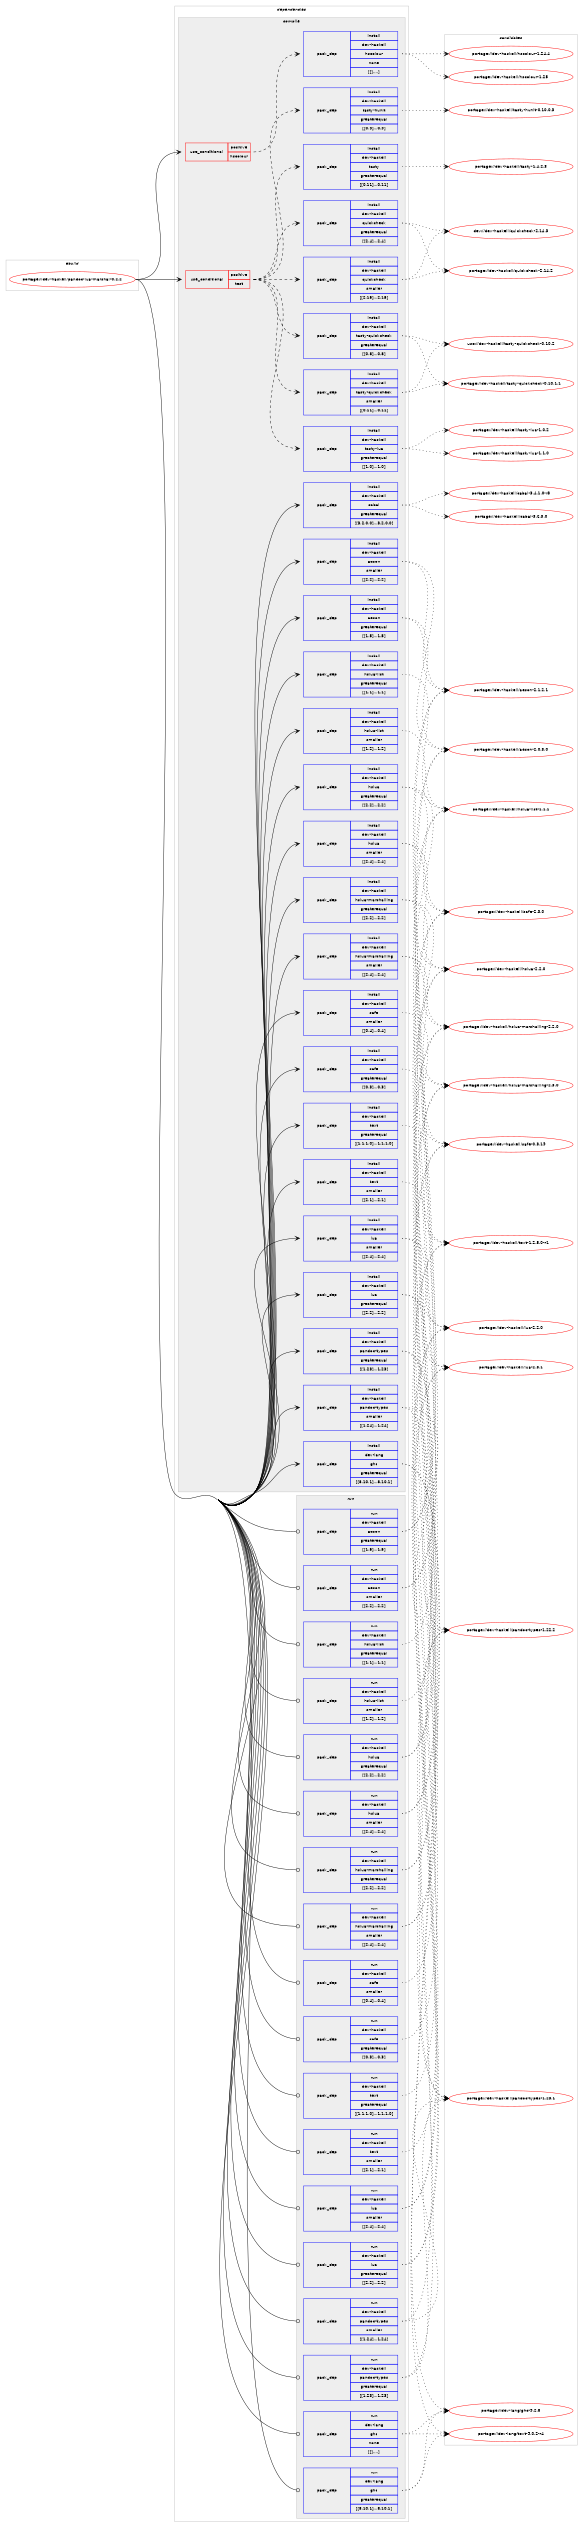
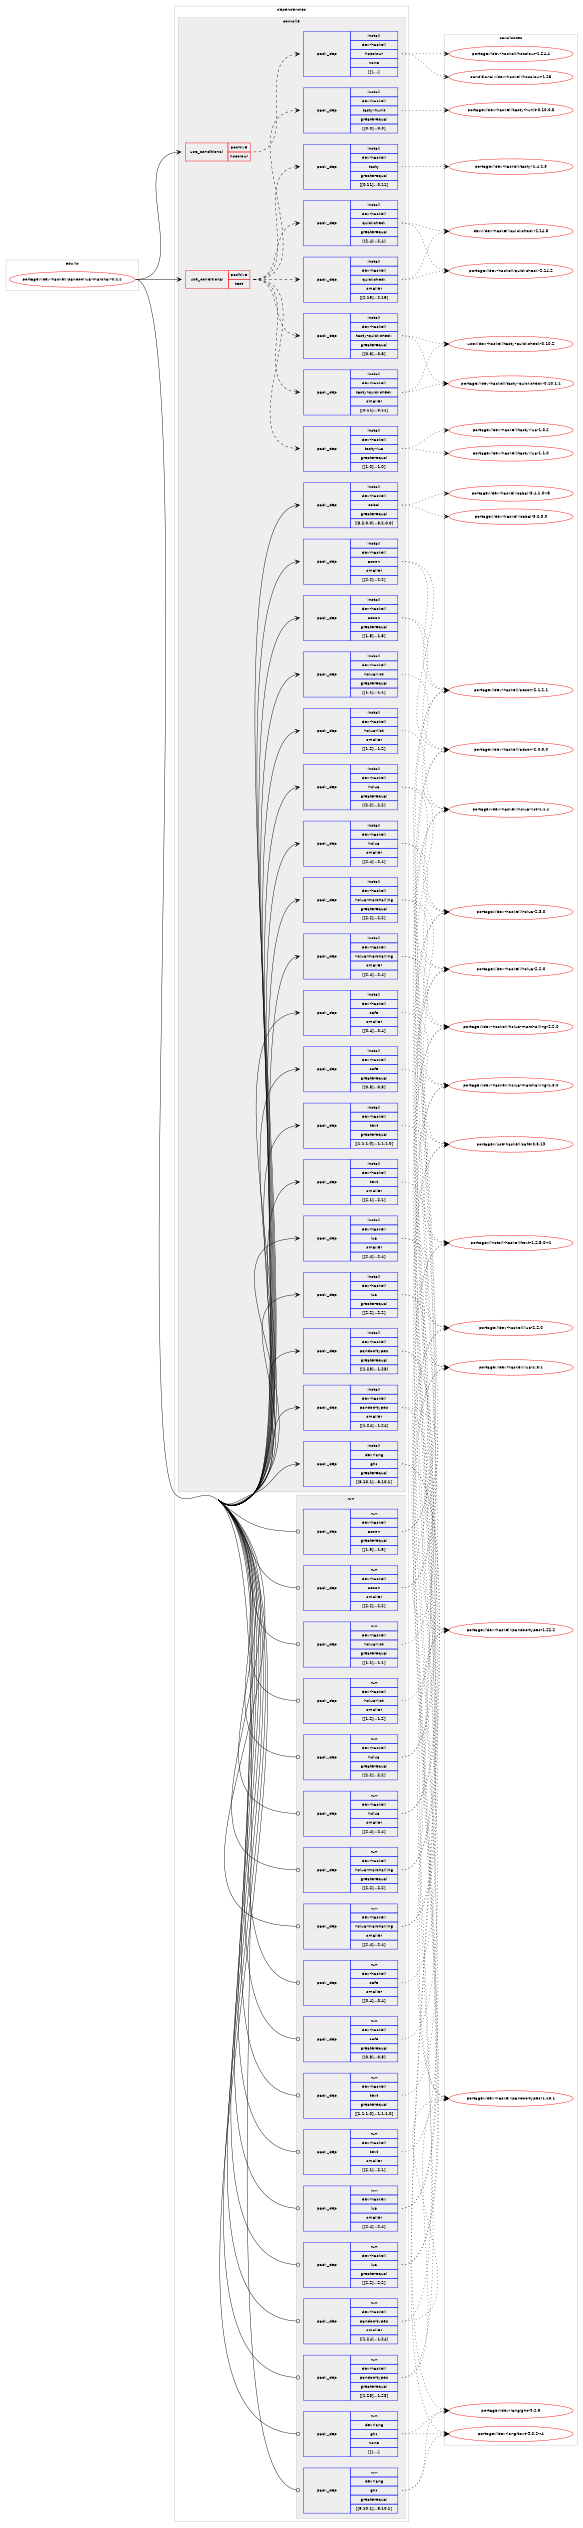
node "portage://dev-haskell/hscolour-1.25": label "portage://dev-haskell/hscolour-1.25" -> "conditional://dev-haskell/hscolour-1.25"
node "portage://dev-haskell/safe-2.3.0": label "portage://dev-haskell/safe-2.3.0" -> "portage://dev-haskell/hslua-2.3.0"
node "portage://dev-haskell/safe-0.3.19": label "portage://dev-haskell/safe-0.3.19" -> "portage://use-haskell/safe-0.3.19"
node "portage://dev-haskell/text-1.2.5.0-r1": label "portage://dev-haskell/text-1.2.5.0-r1" -> "portage://install-haskell/text-1.2.5.0-r1"
